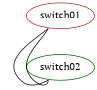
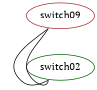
node "switch01": label "switch01" -> "switch09"
